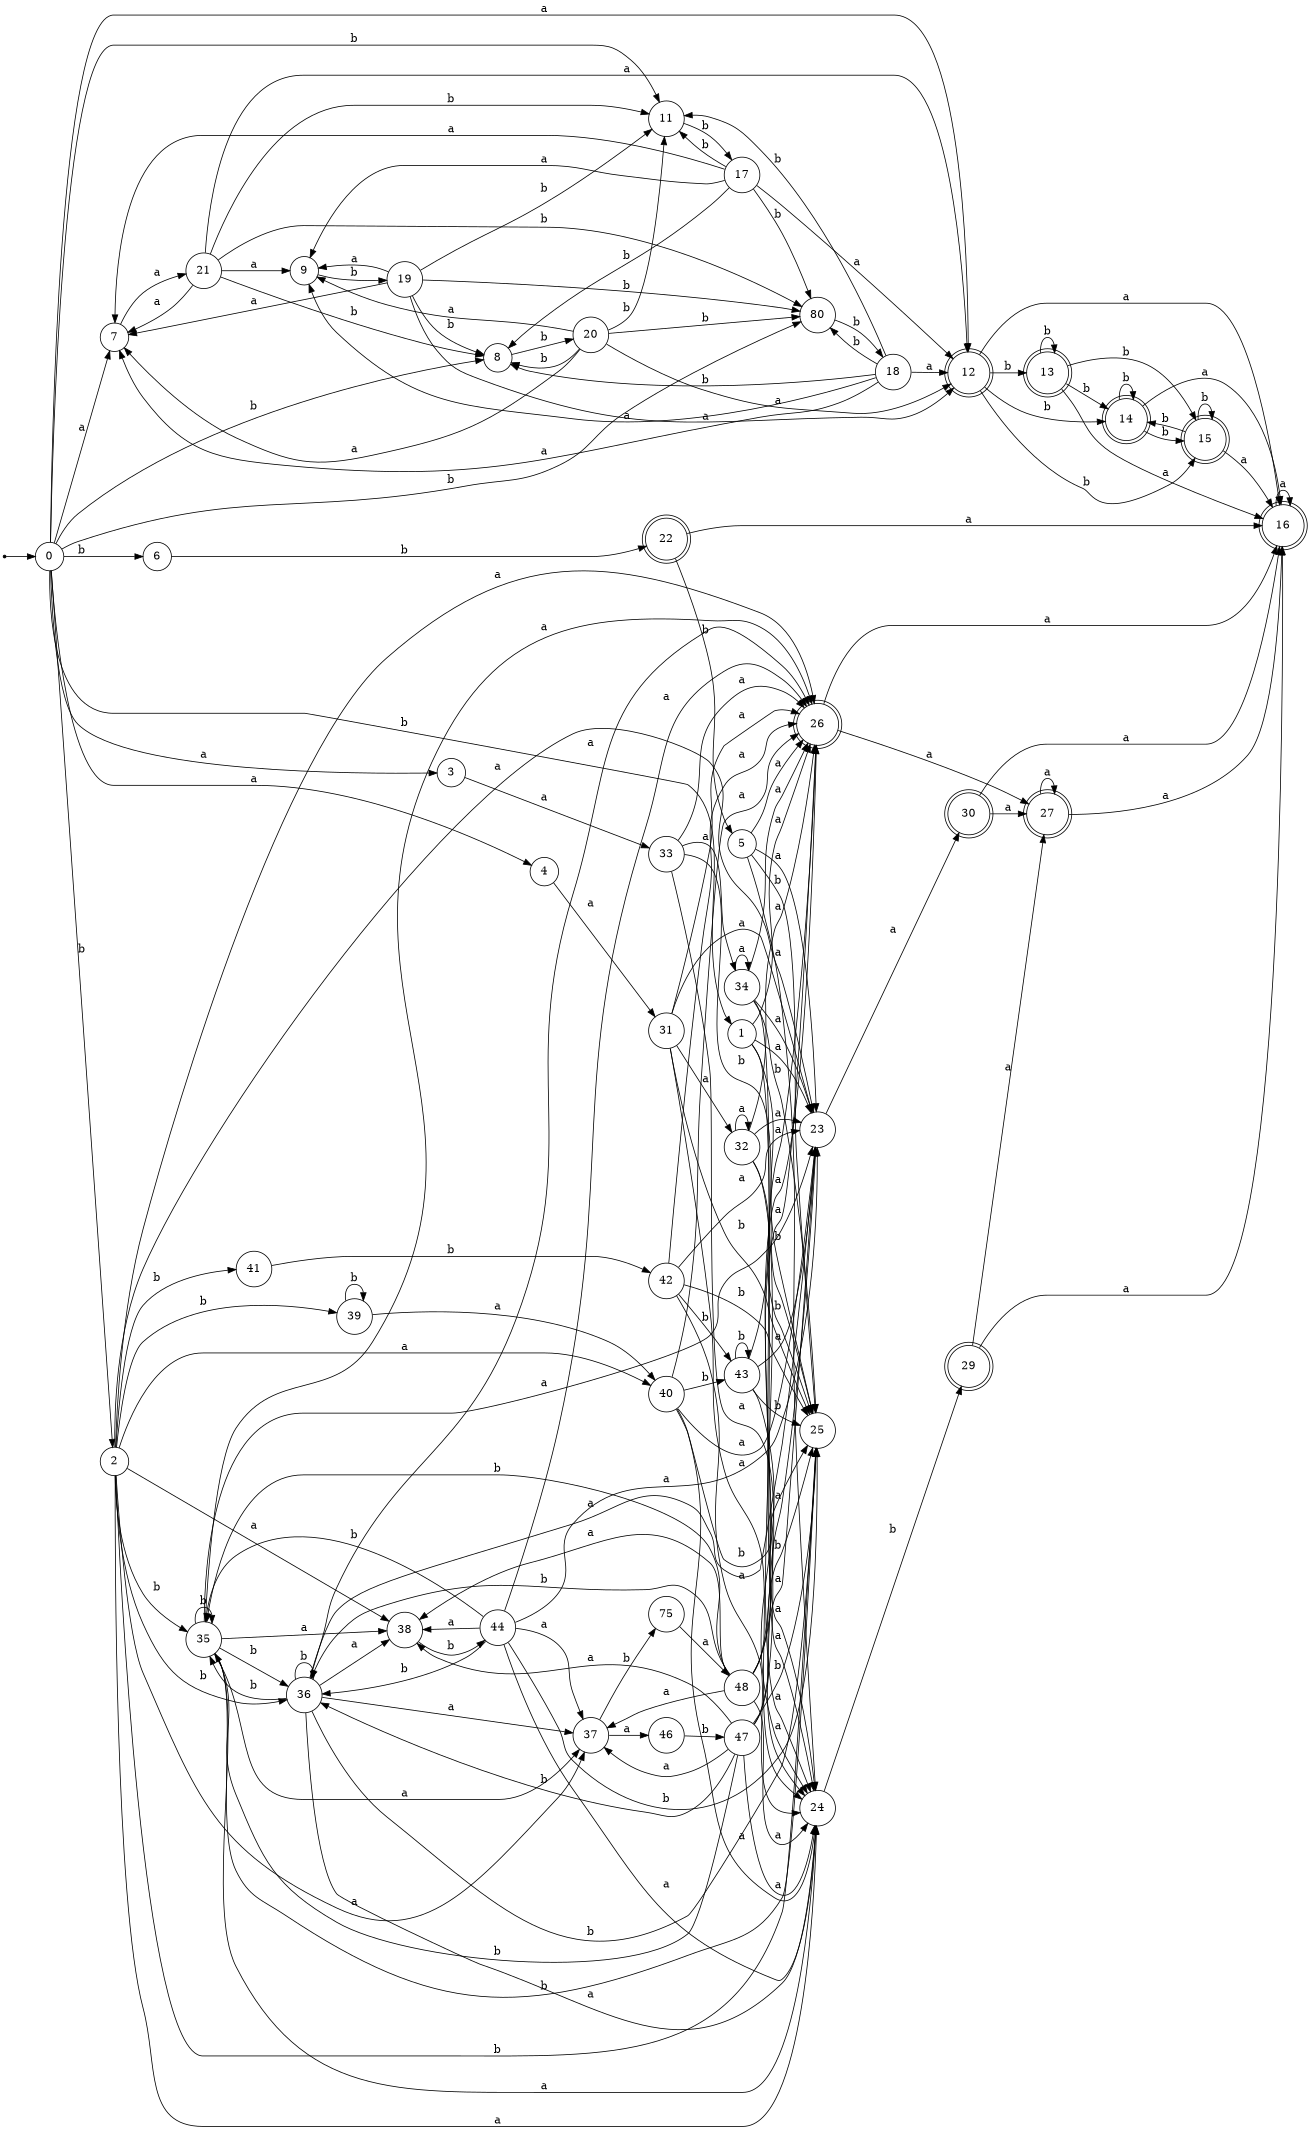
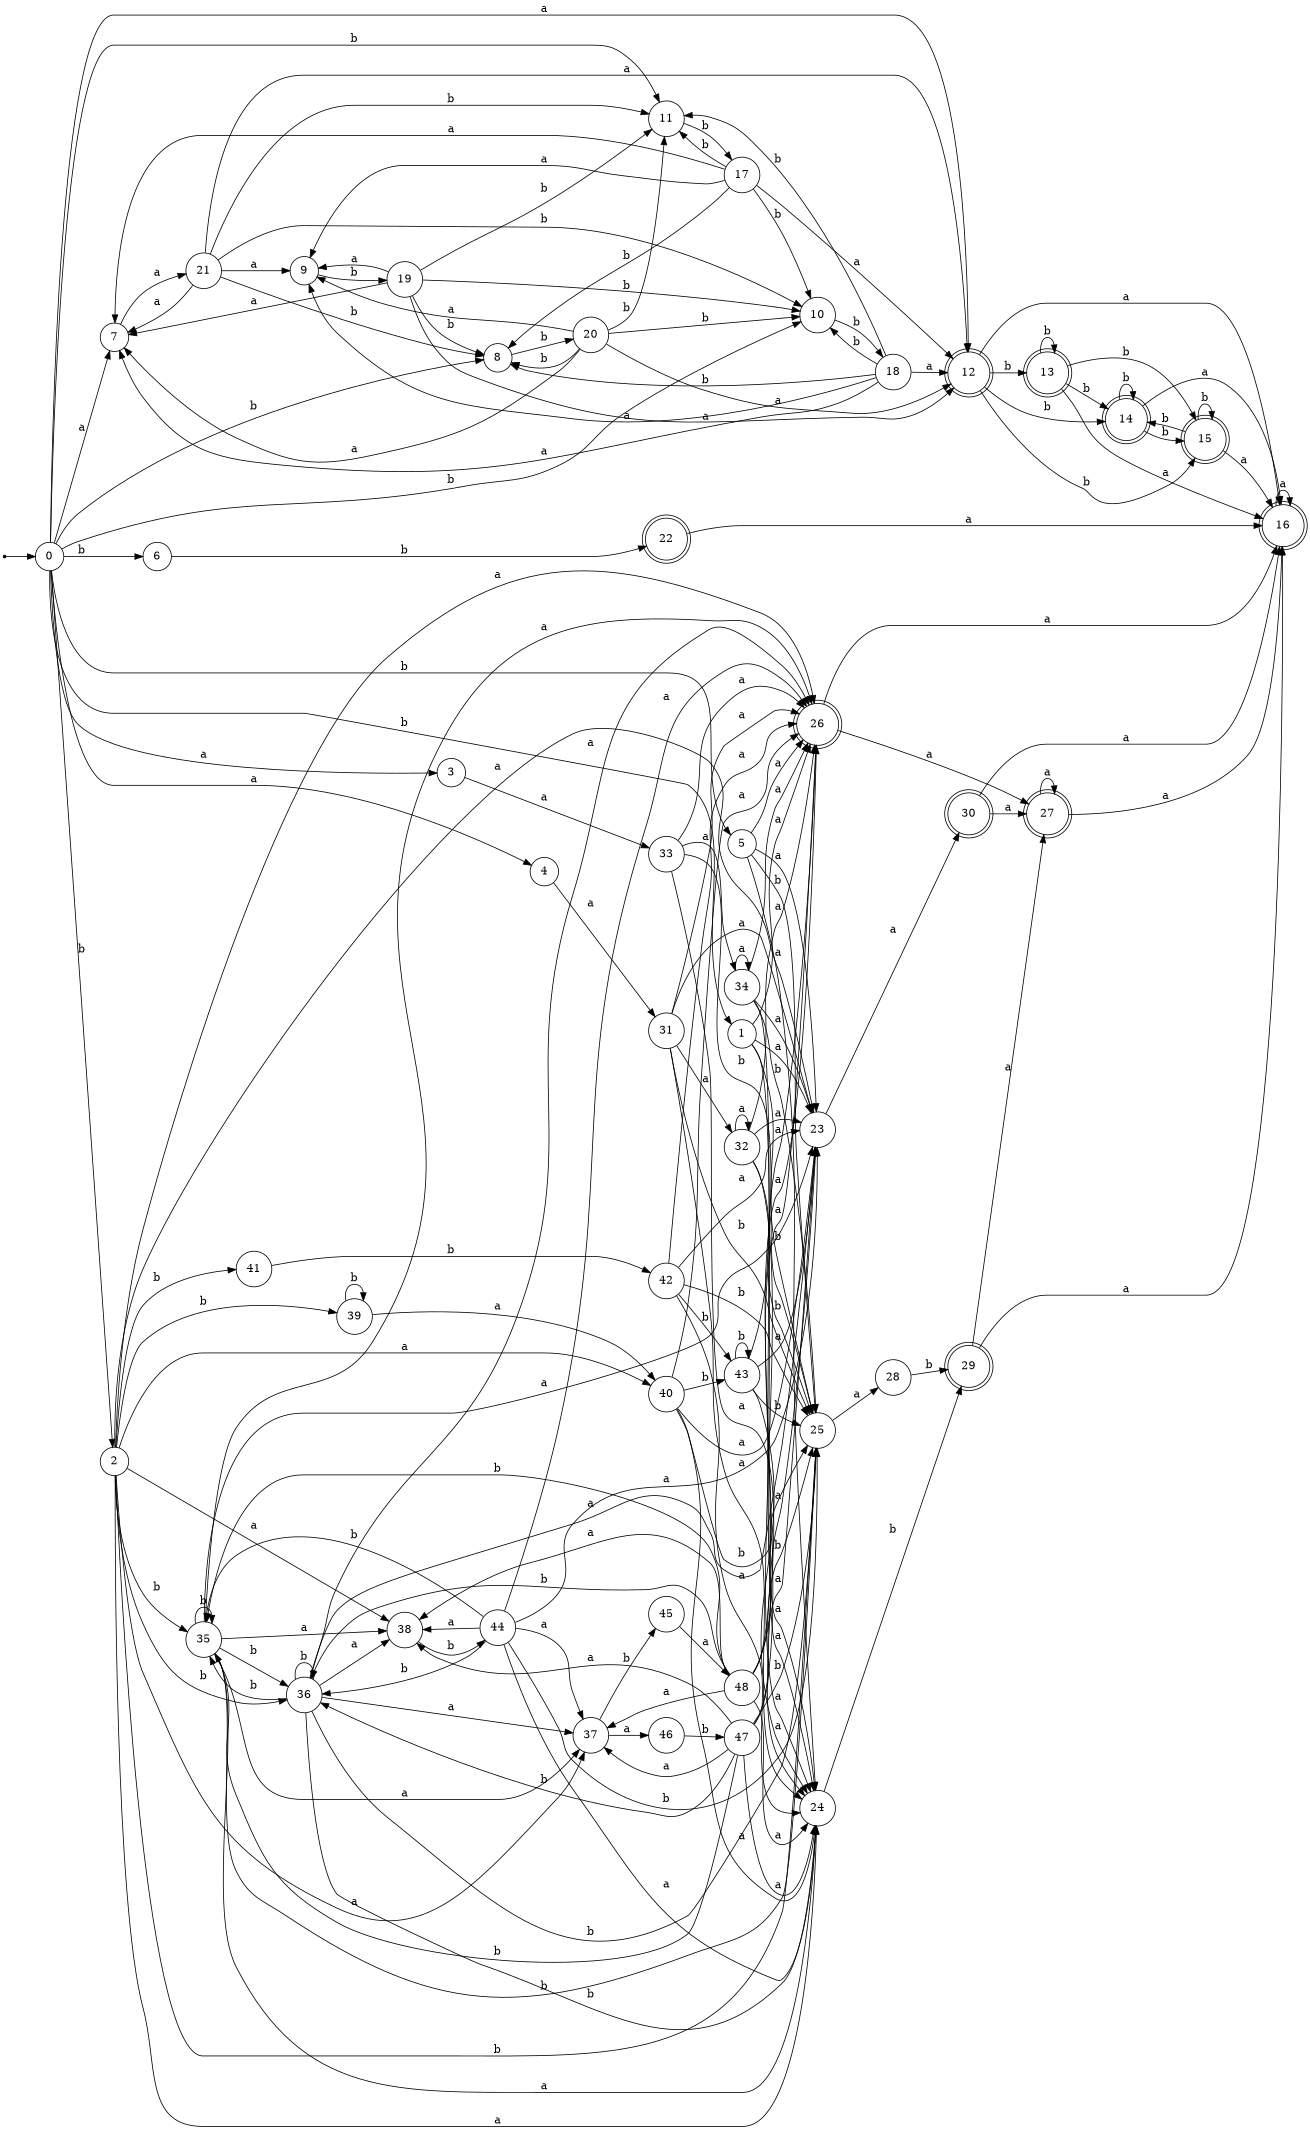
node "80": label "80" -> "10"
edge "22" -> "5": now "0" -> "5"
node "28": added
node "75": label "75" -> "45"
edge "36" -> "24": label "a" -> "b"
